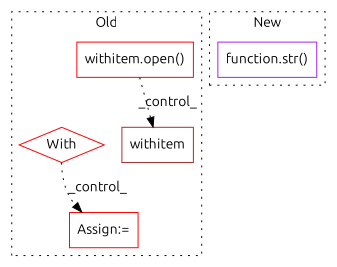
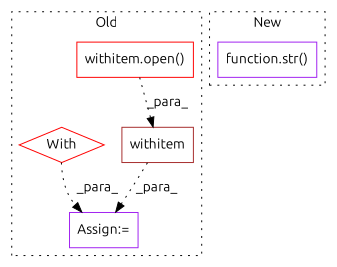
edge "withitem.open()" -> "withitem": label "_control_" -> "_para_"
edge "withitem" -> "Assign:=": added, label "_para_"
edge "With" -> "Assign:=": label "_control_" -> "_para_"
node "Assign:=": color red -> purple
